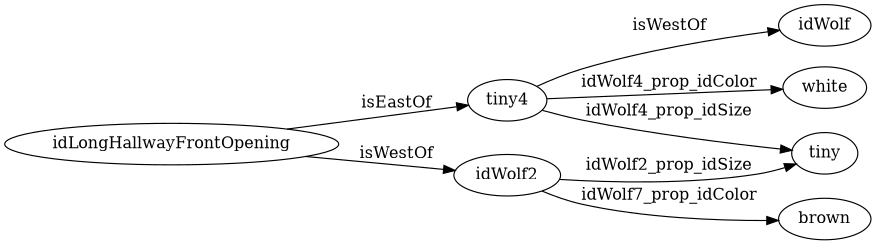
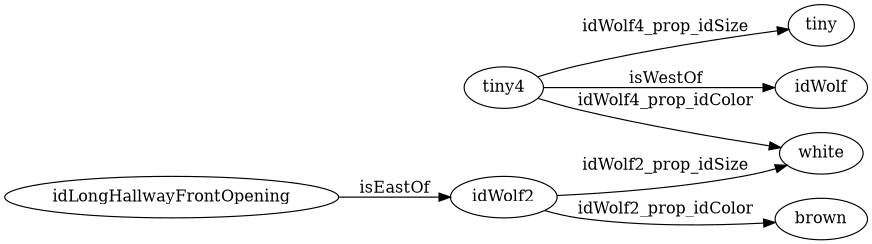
edge "idLongHallwayFrontOpening" -> "tiny4": removed, label "isEastOf"
edge "idLongHallwayFrontOpening" -> "idWolf2": label "isWestOf" -> "isEastOf"
edge "idWolf2" -> "tiny": now "idWolf2" -> "white"
edge "idWolf2" -> "brown": label "idWolf7_prop_idColor" -> "idWolf2_prop_idColor"
